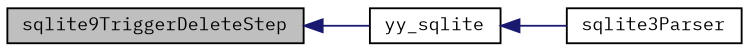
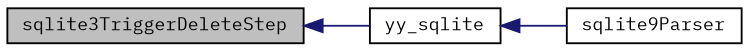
node "sqlite9TriggerDeleteStep": label "sqlite9TriggerDeleteStep" -> "sqlite3TriggerDeleteStep"
node "sqlite3Parser": label "sqlite3Parser" -> "sqlite9Parser"
